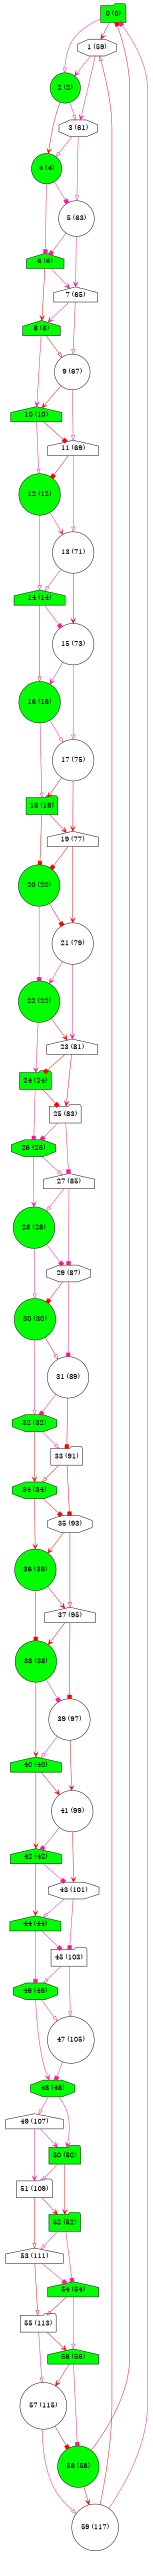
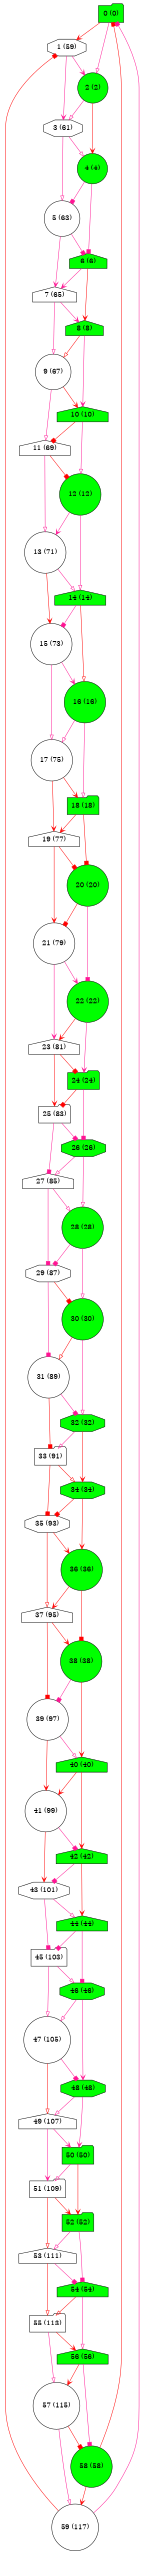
edge "26 (26)" -> "28 (28)": arrowhead vee -> onormal
edge "59 (117)" -> "1 (59)": arrowhead onormal -> box
edge "47 (105)" -> "49 (107)": added
